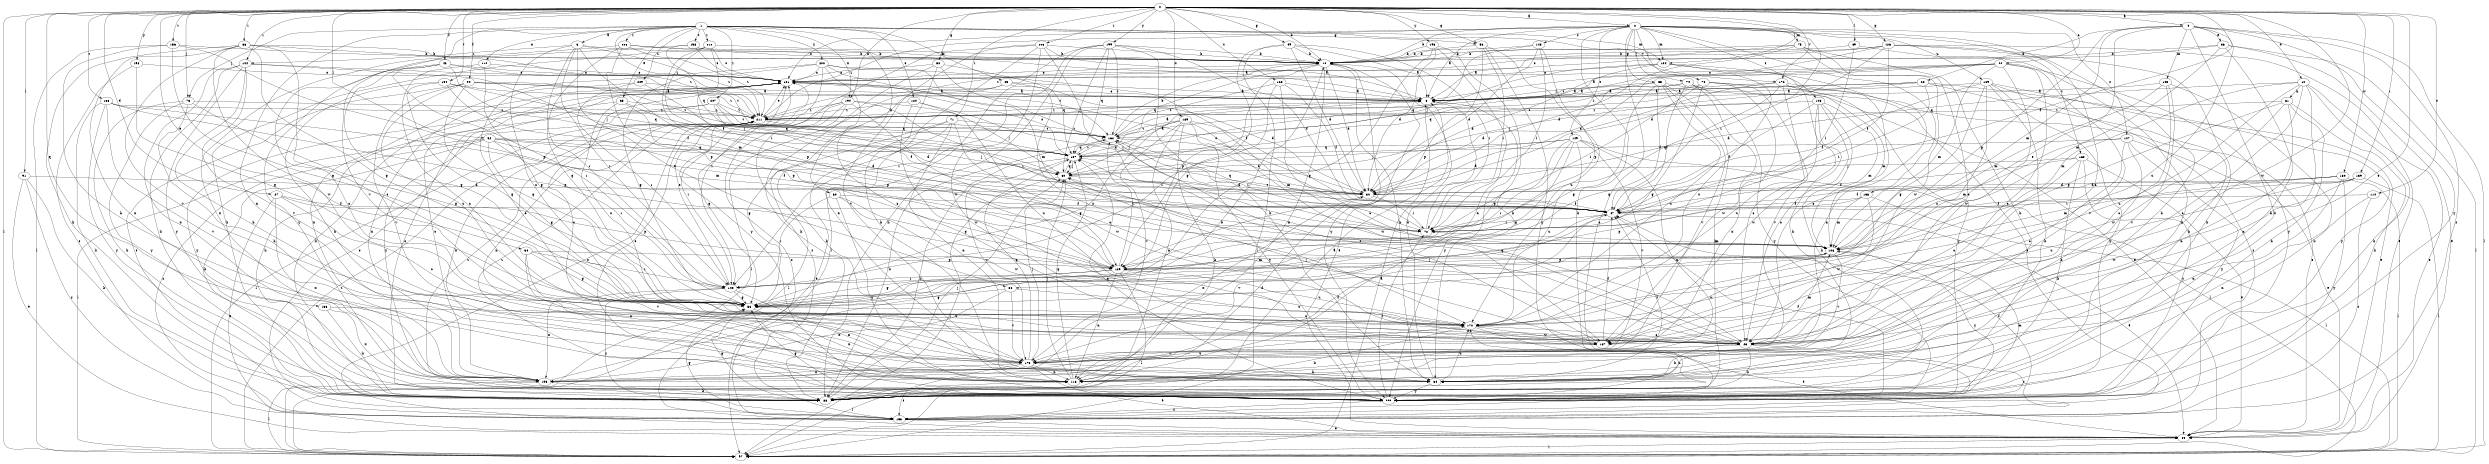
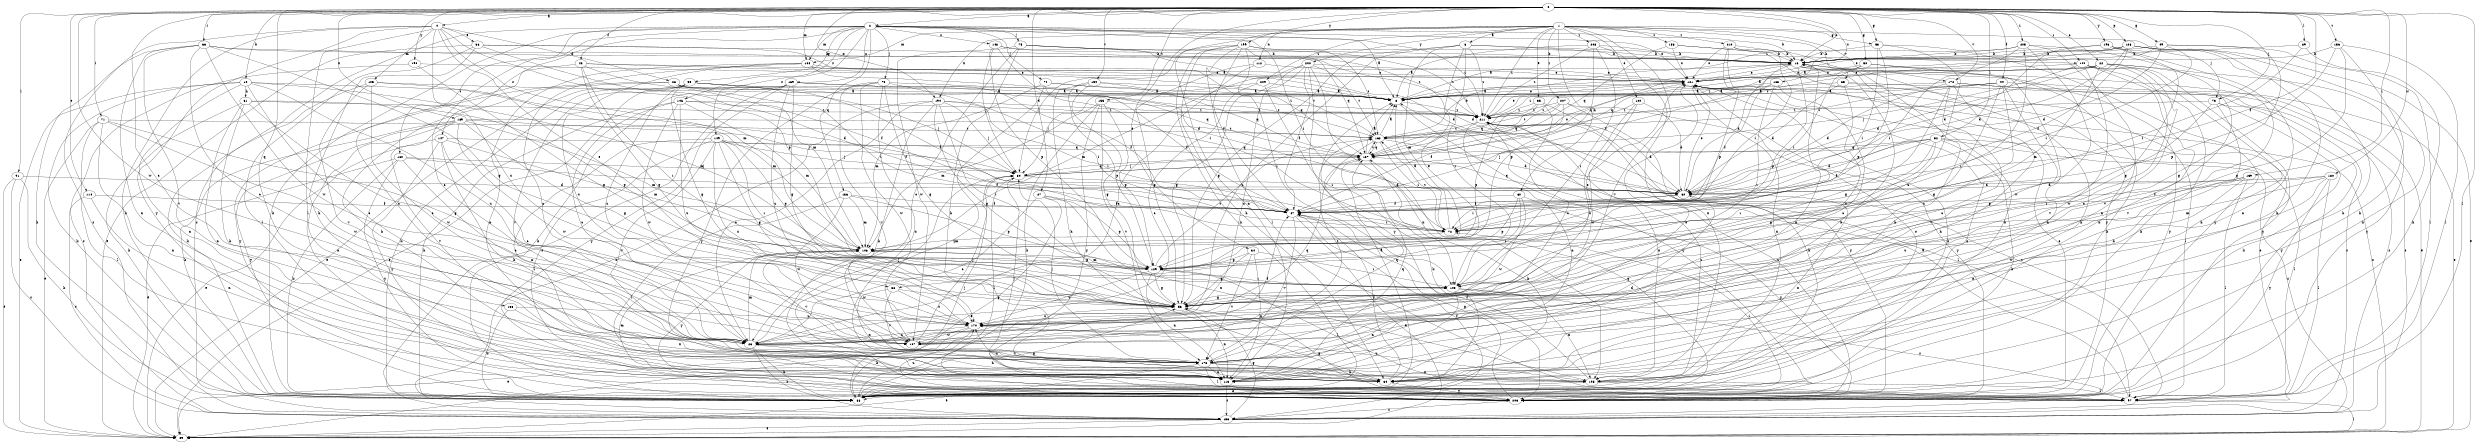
edge "137" -> "178": removed, label "v"
edge "203" -> "47": label "f" -> "g"
edge "74" -> "195": now "78" -> "195"
edge "153" -> "47": reversed
edge "39" -> "97": reversed
